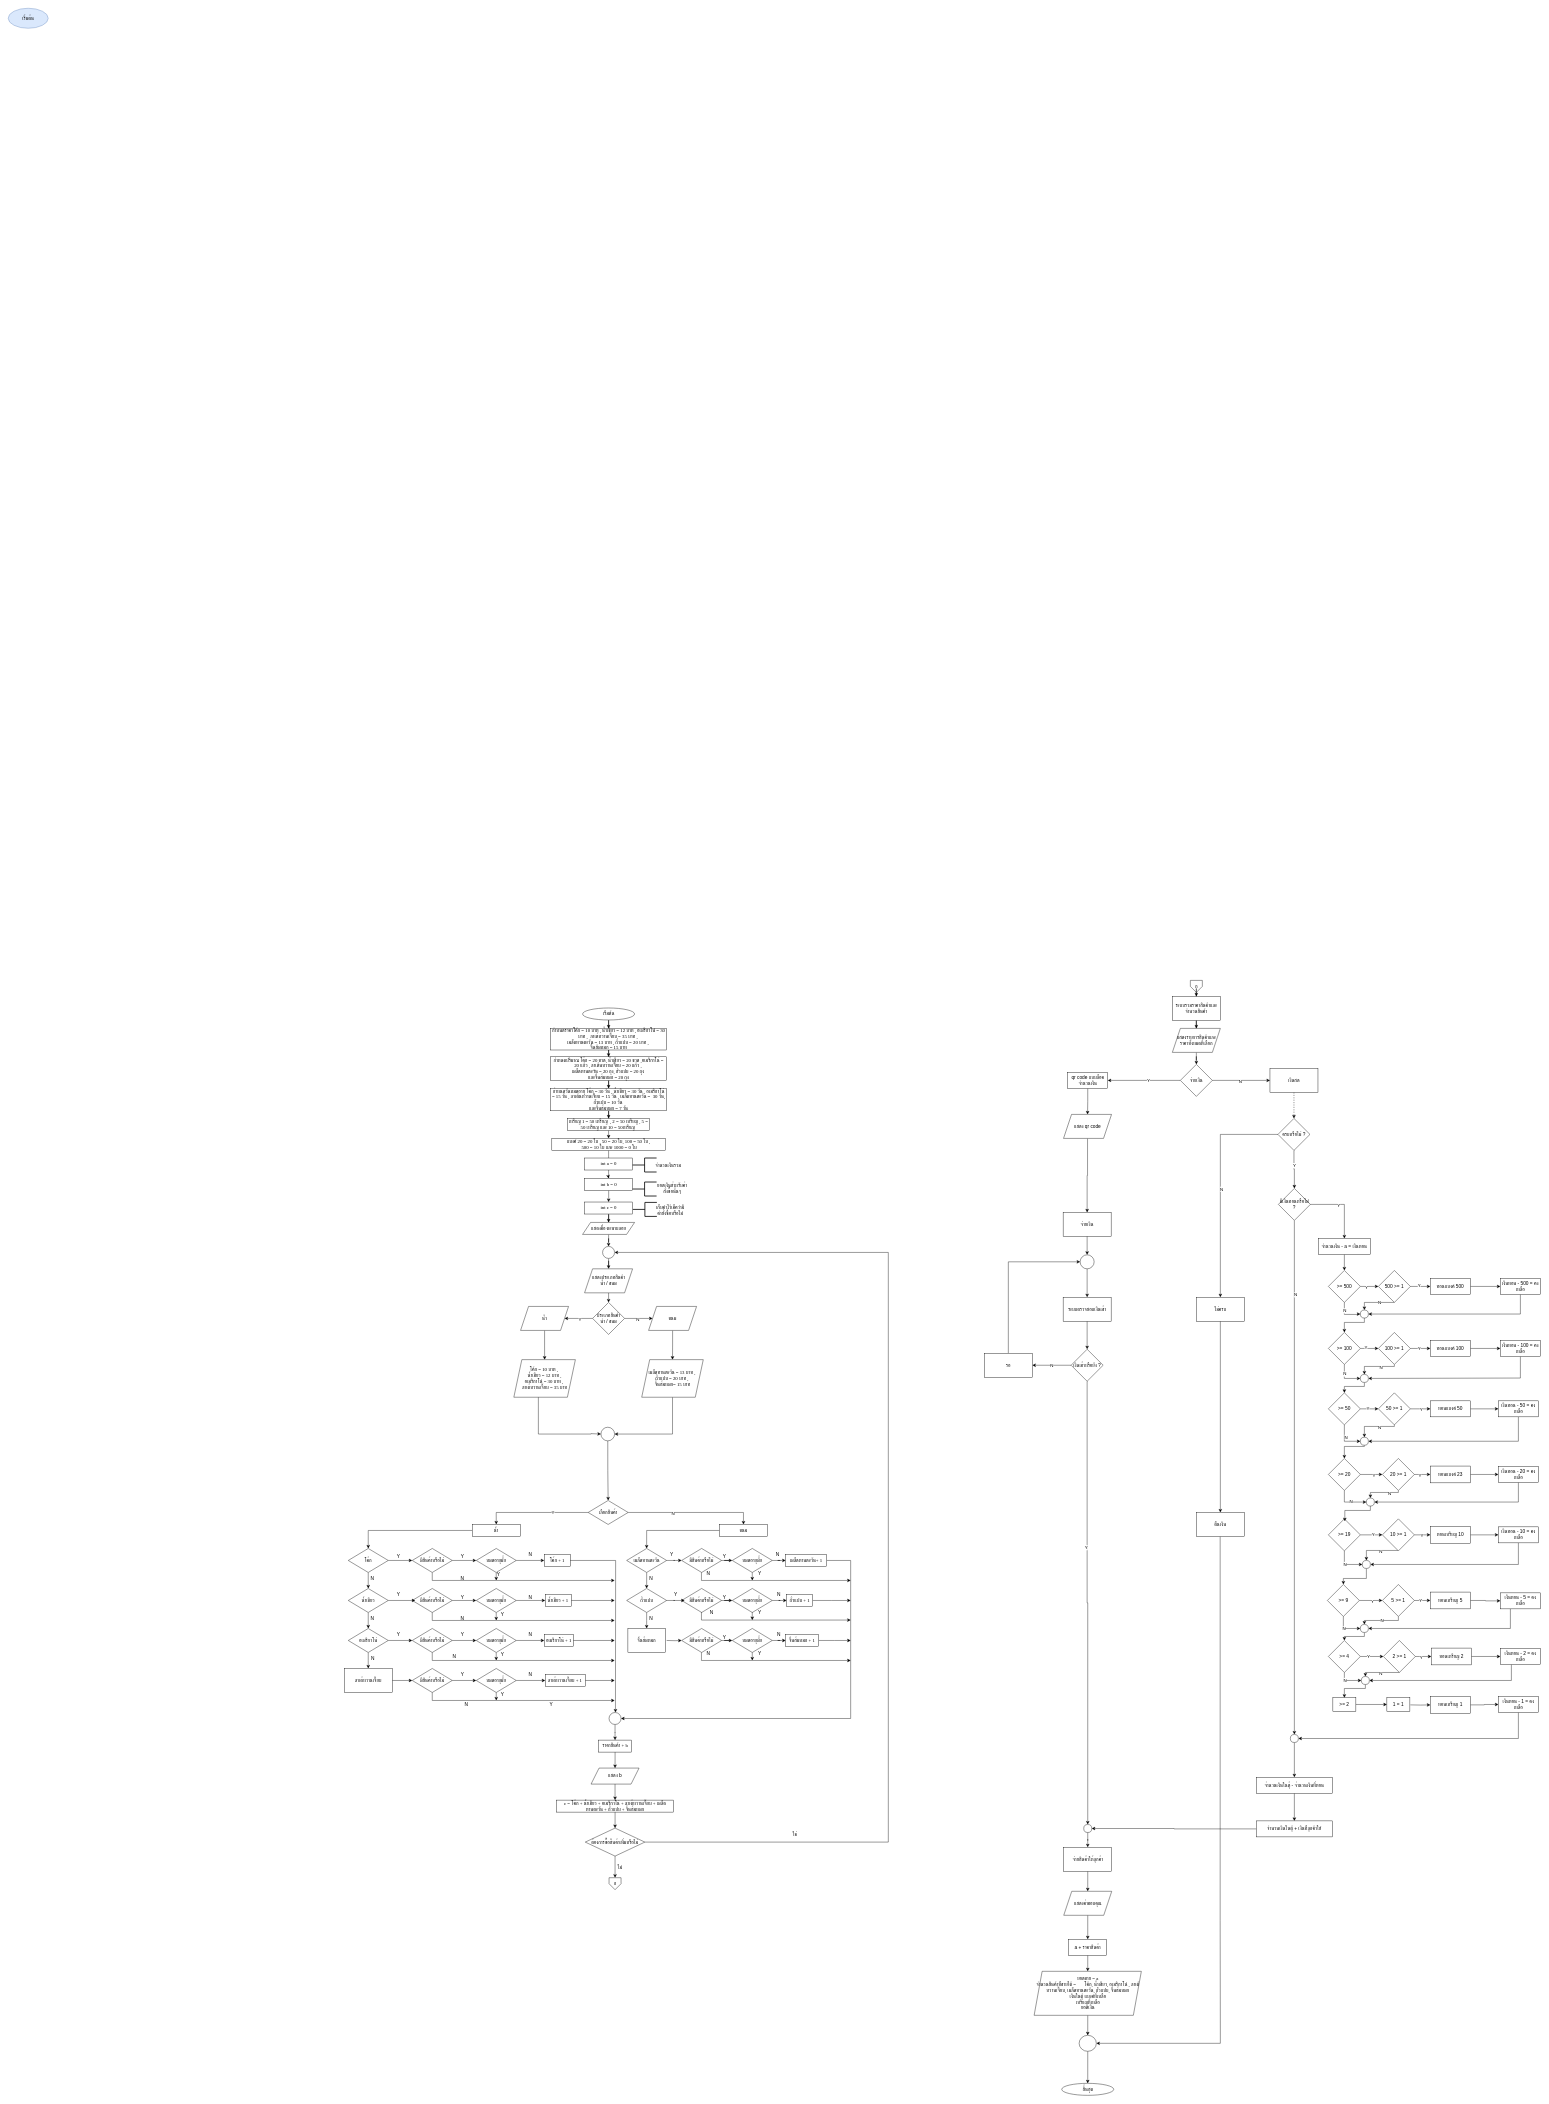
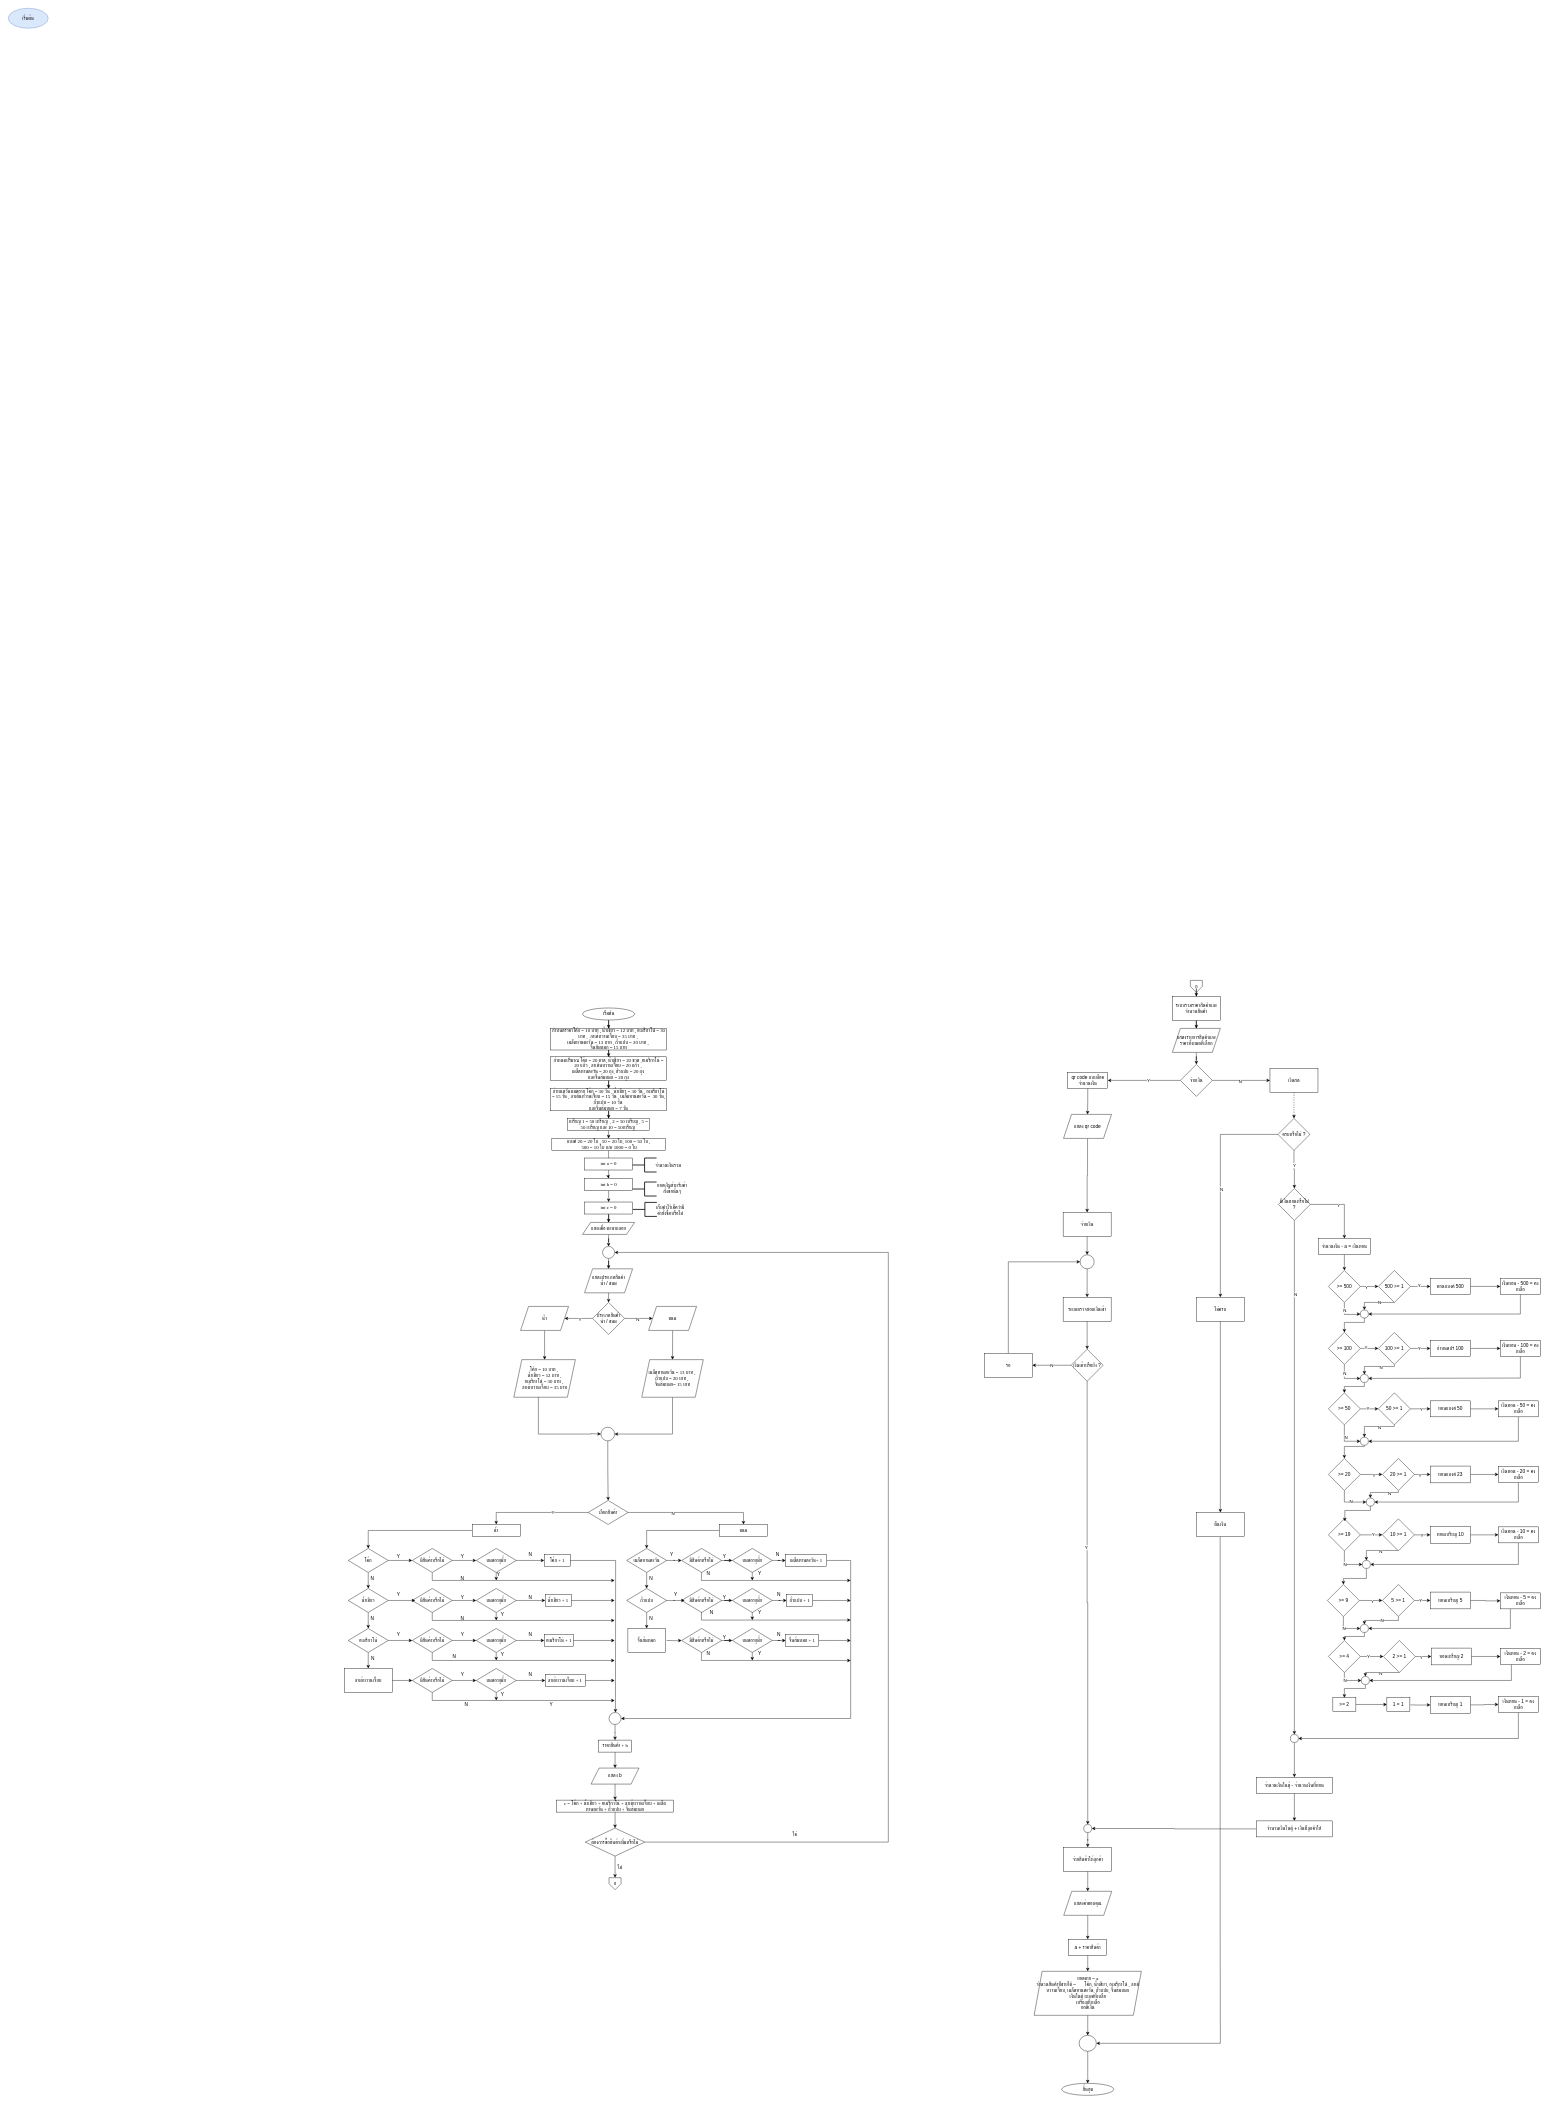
node "ทอนแบงค์ 100": label "ทอนแบงค์ 100" -> "กำหนดปร์ 100"
